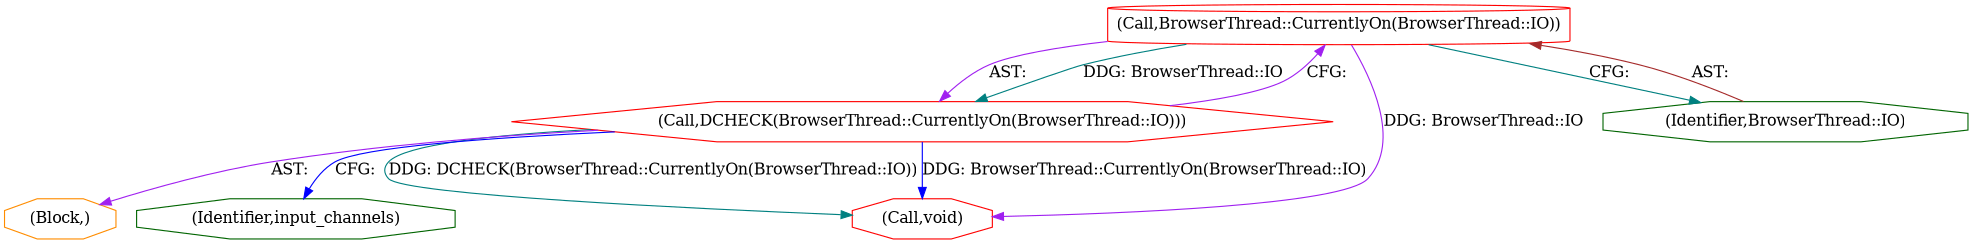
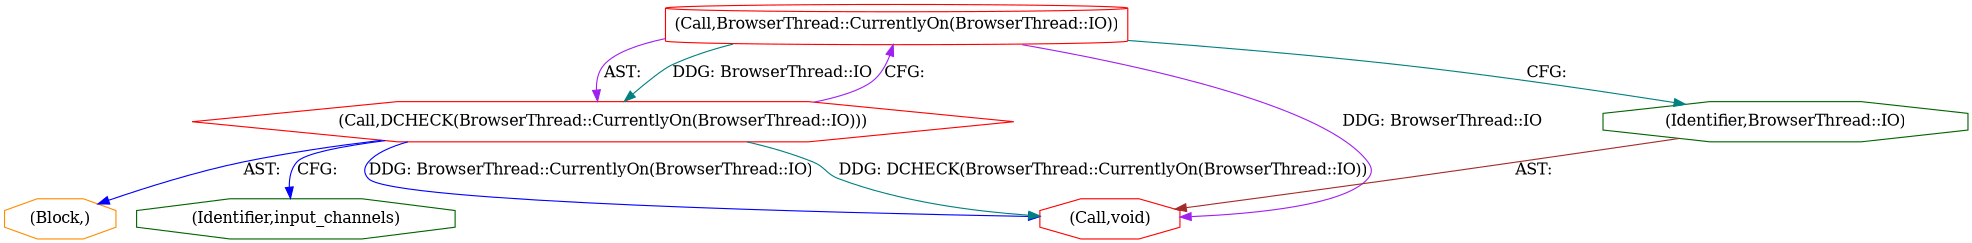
edge "(Identifier,BrowserThread::IO)" -> "(Call,BrowserThread::CurrentlyOn(BrowserThread::IO))": now "(Identifier,BrowserThread::IO)" -> "(Call,void)"
edge "(Call,DCHECK(BrowserThread::CurrentlyOn(BrowserThread::IO)))" -> "(Block,)": color purple -> blue
